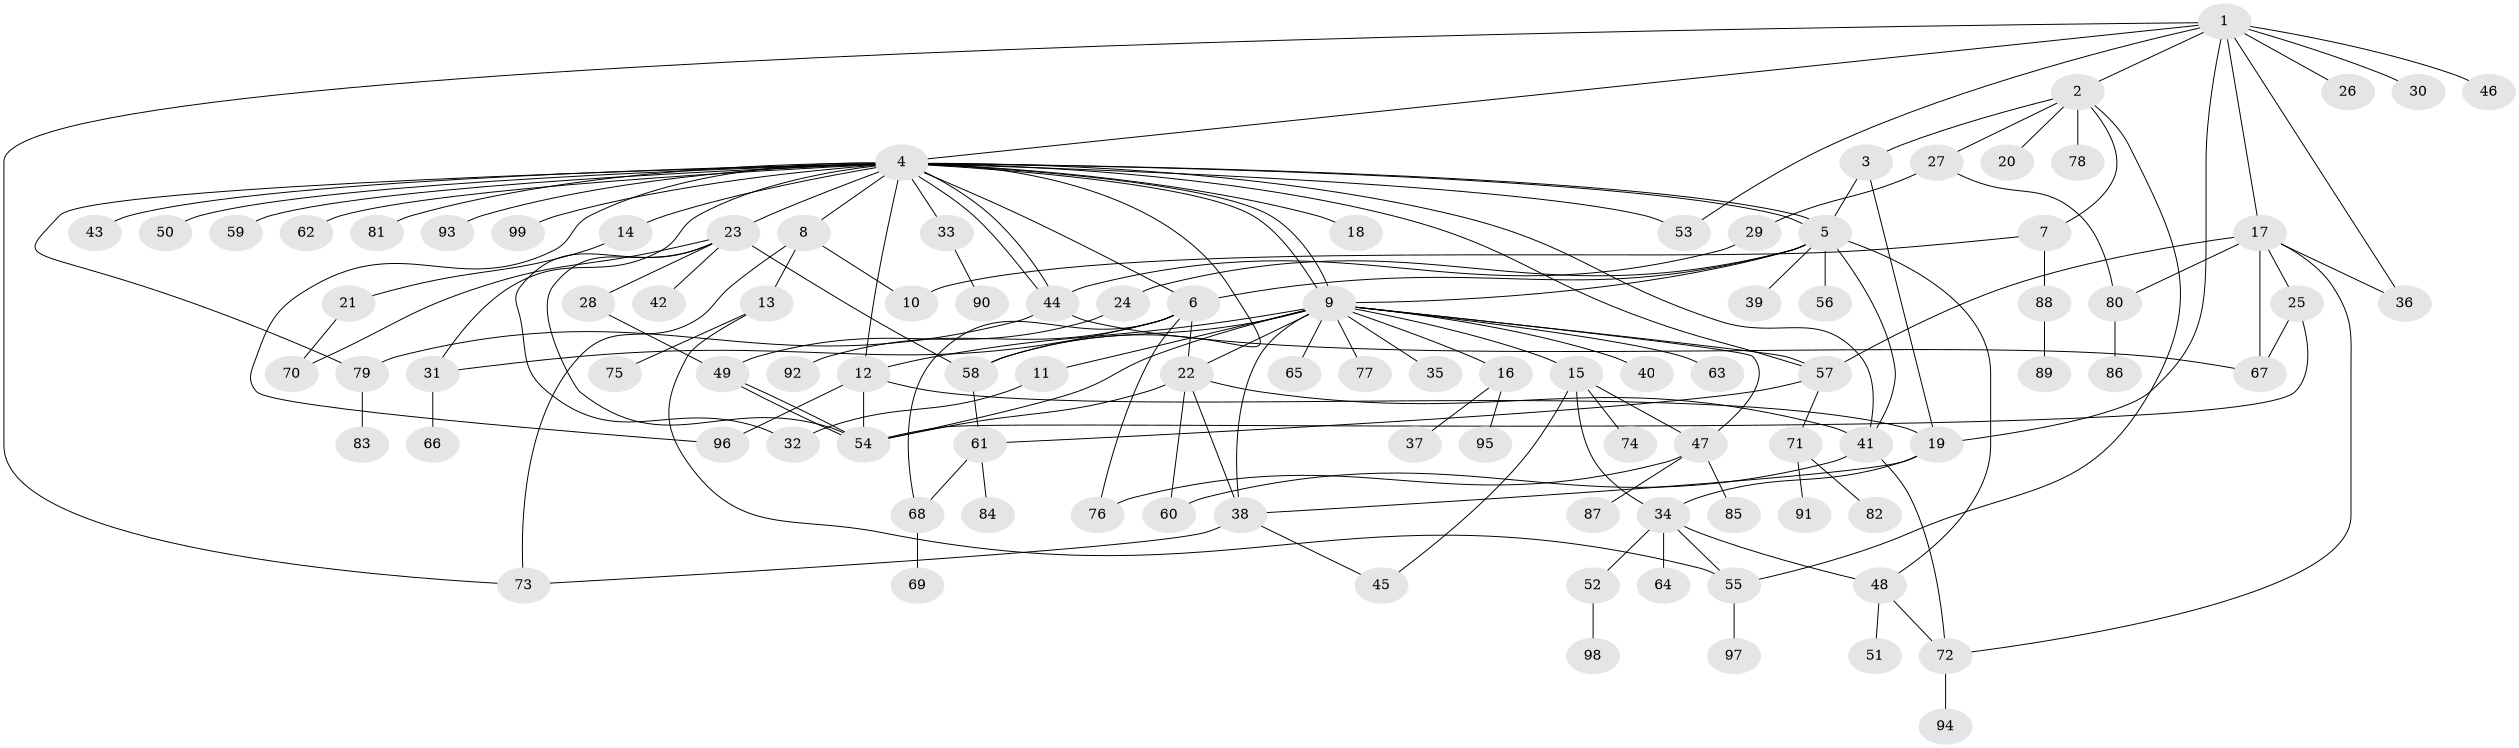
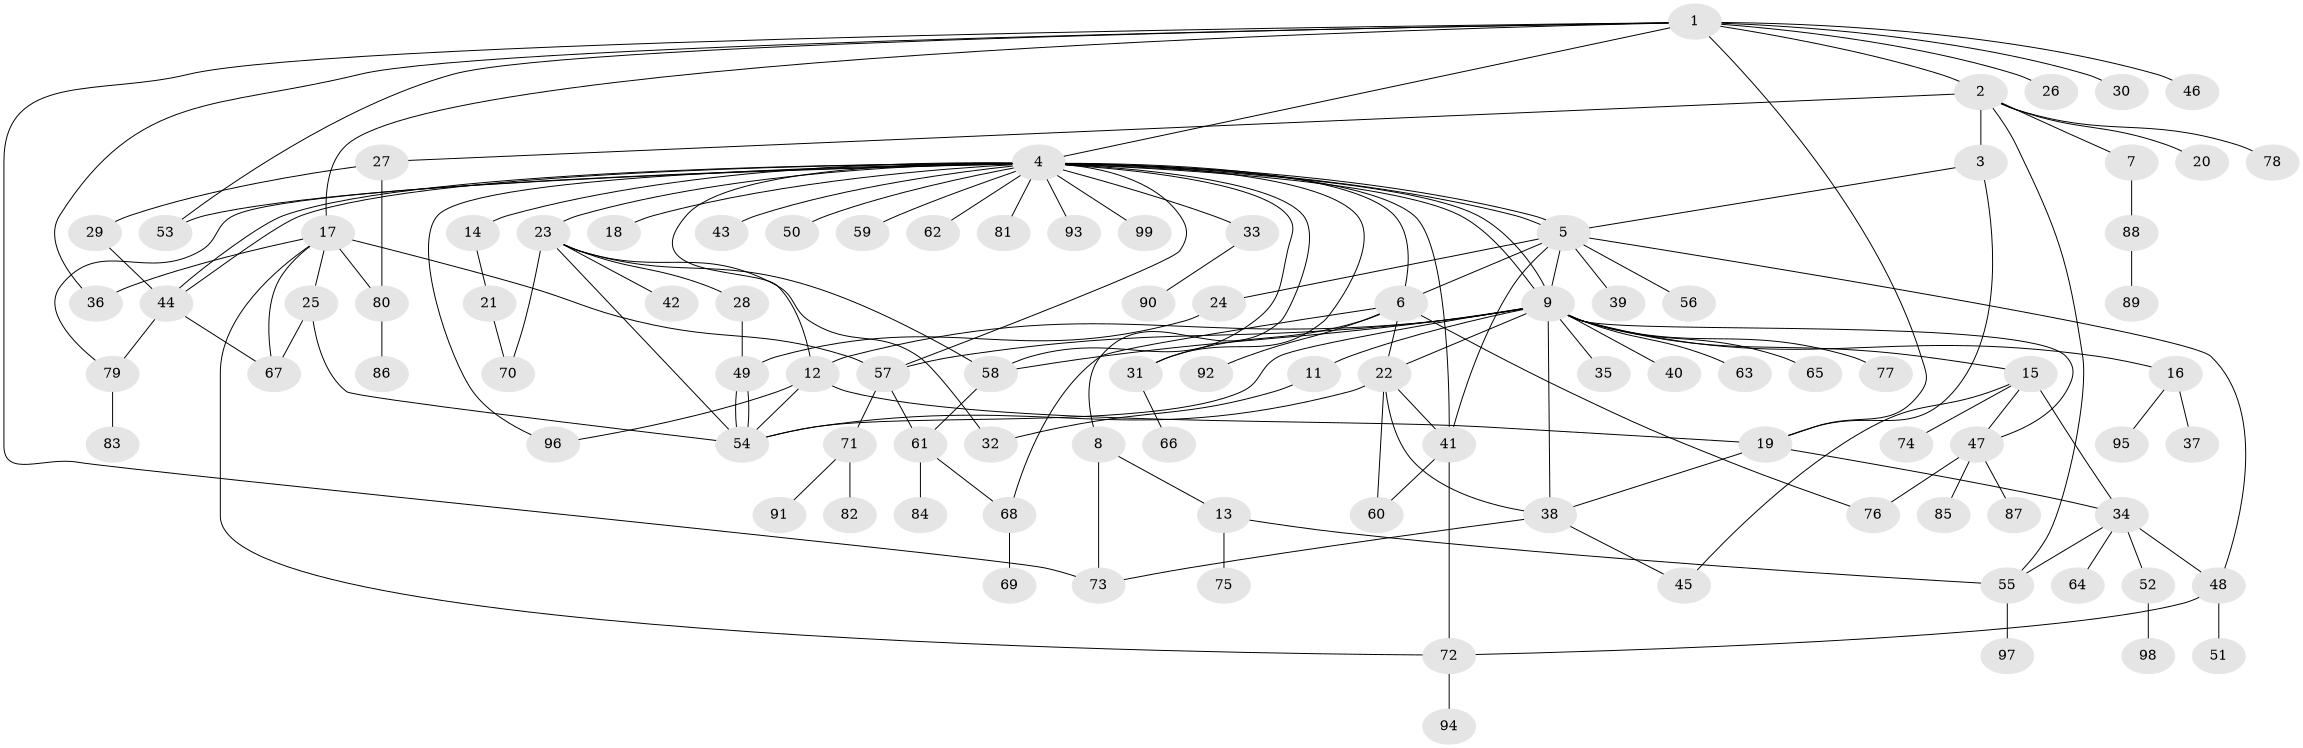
node "10": removed
